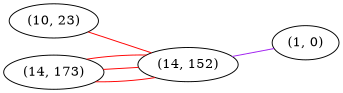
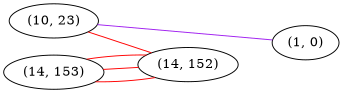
edge "(1, 0)" -- "(14, 152)": now "(1, 0)" -- "(10, 23)"
node "(14, 173)": label "(14, 173)" -> "(14, 153)"
